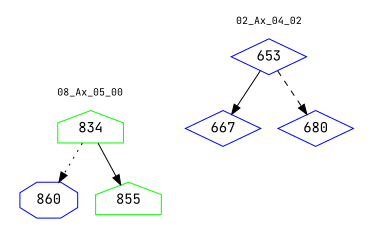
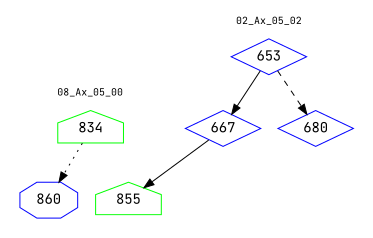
cluster "02_Ax_04_02": label "02_Ax_04_02" -> "02_Ax_05_02"
edge "834" -> "855": now "667" -> "855"
